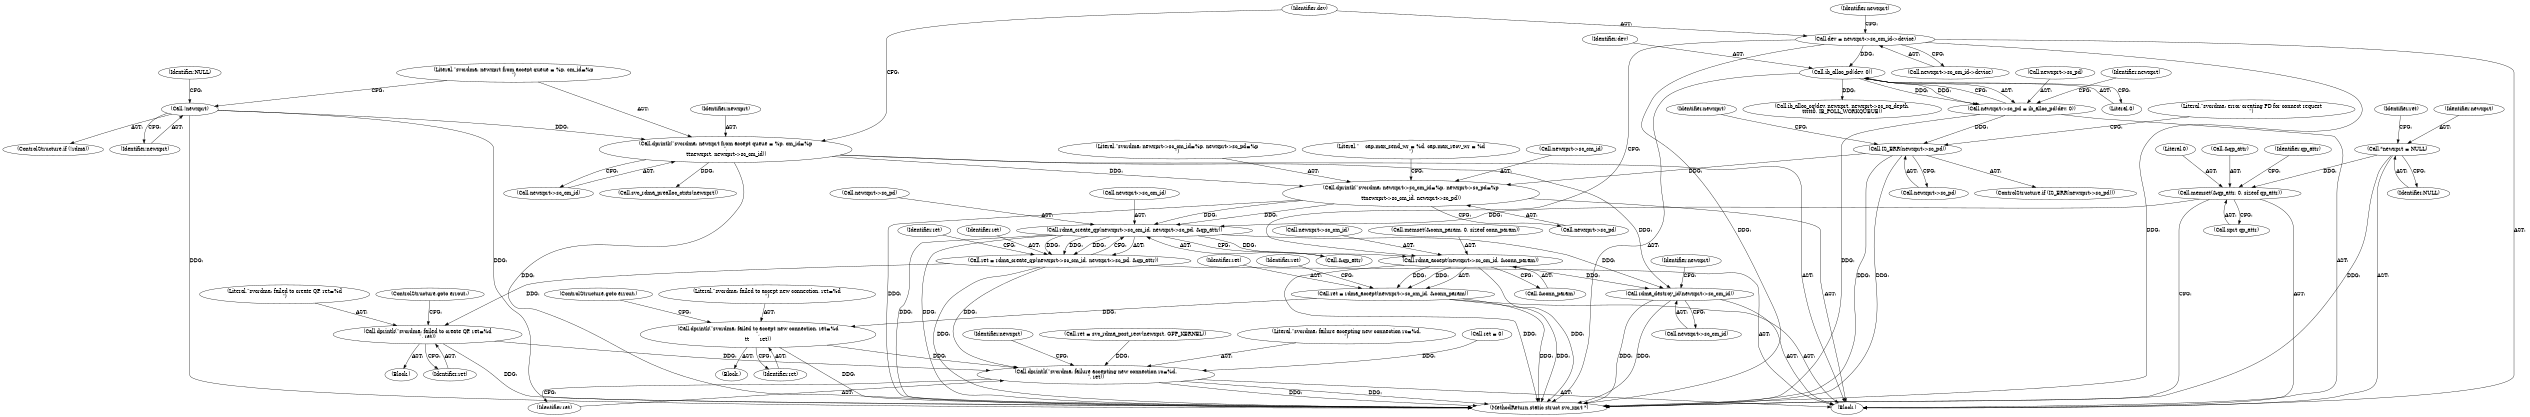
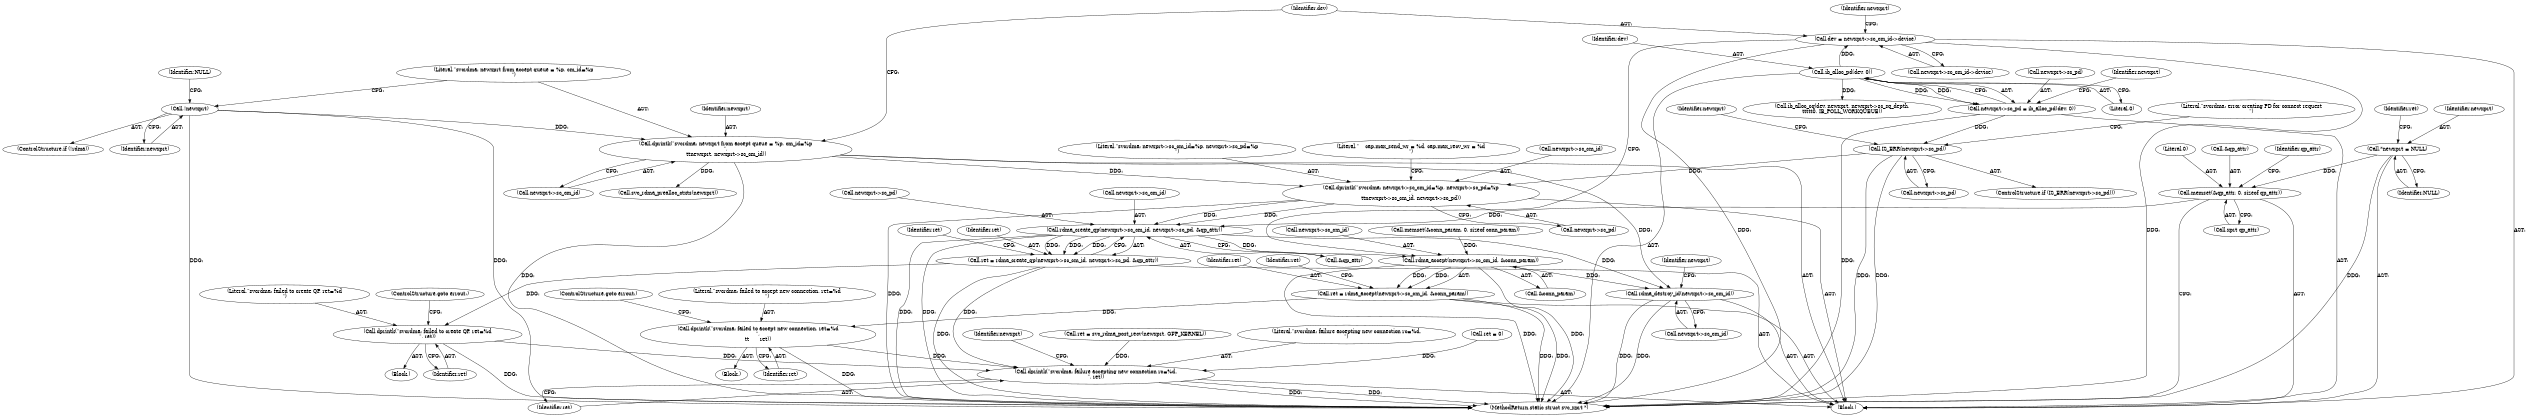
edge "(Call,dev = newxprt->sc_cm_id->device)" -> "(Call,ib_alloc_pd(dev, 0))": reversed
edge "(Call,memset(&conn_param, 0, sizeof conn_param))" -> "(Call,rdma_accept(newxprt->sc_cm_id, &conn_param))": label "AST: " -> "DDG: "
edge "(Call,rdma_accept(newxprt->sc_cm_id, &conn_param))" -> "(Call,&conn_param)": label "CFG: " -> "AST: "
